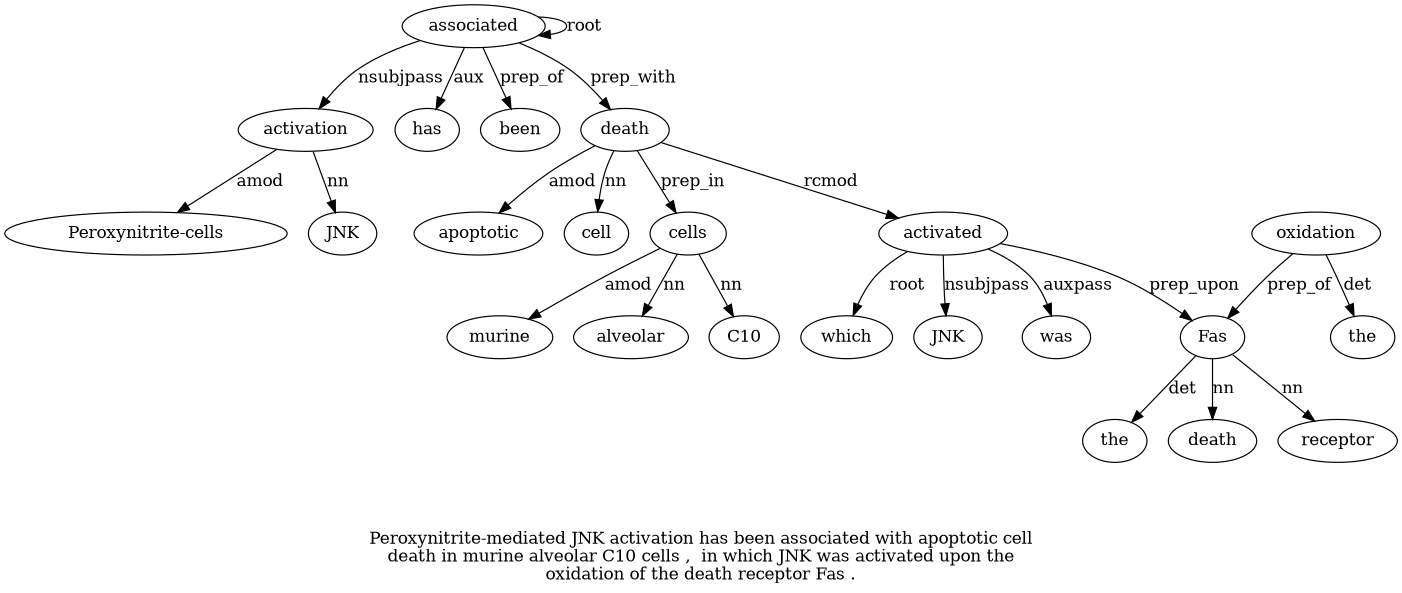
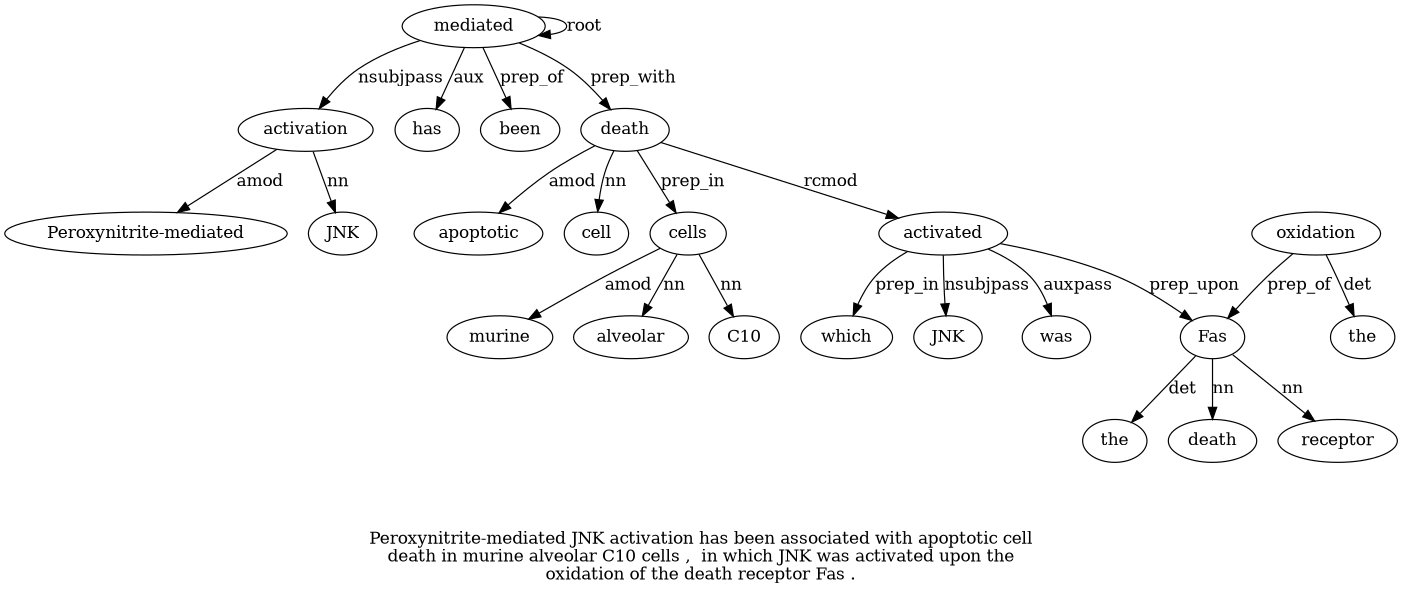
node "associated": label "associated" -> "mediated"
node "Peroxynitrite-cells": label "Peroxynitrite-cells" -> "Peroxynitrite-mediated"
edge "activated" -> "which": label "root" -> "prep_in"
